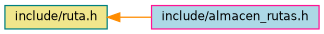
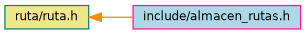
node "include/ruta.h": label "include/ruta.h" -> "ruta/ruta.h"
